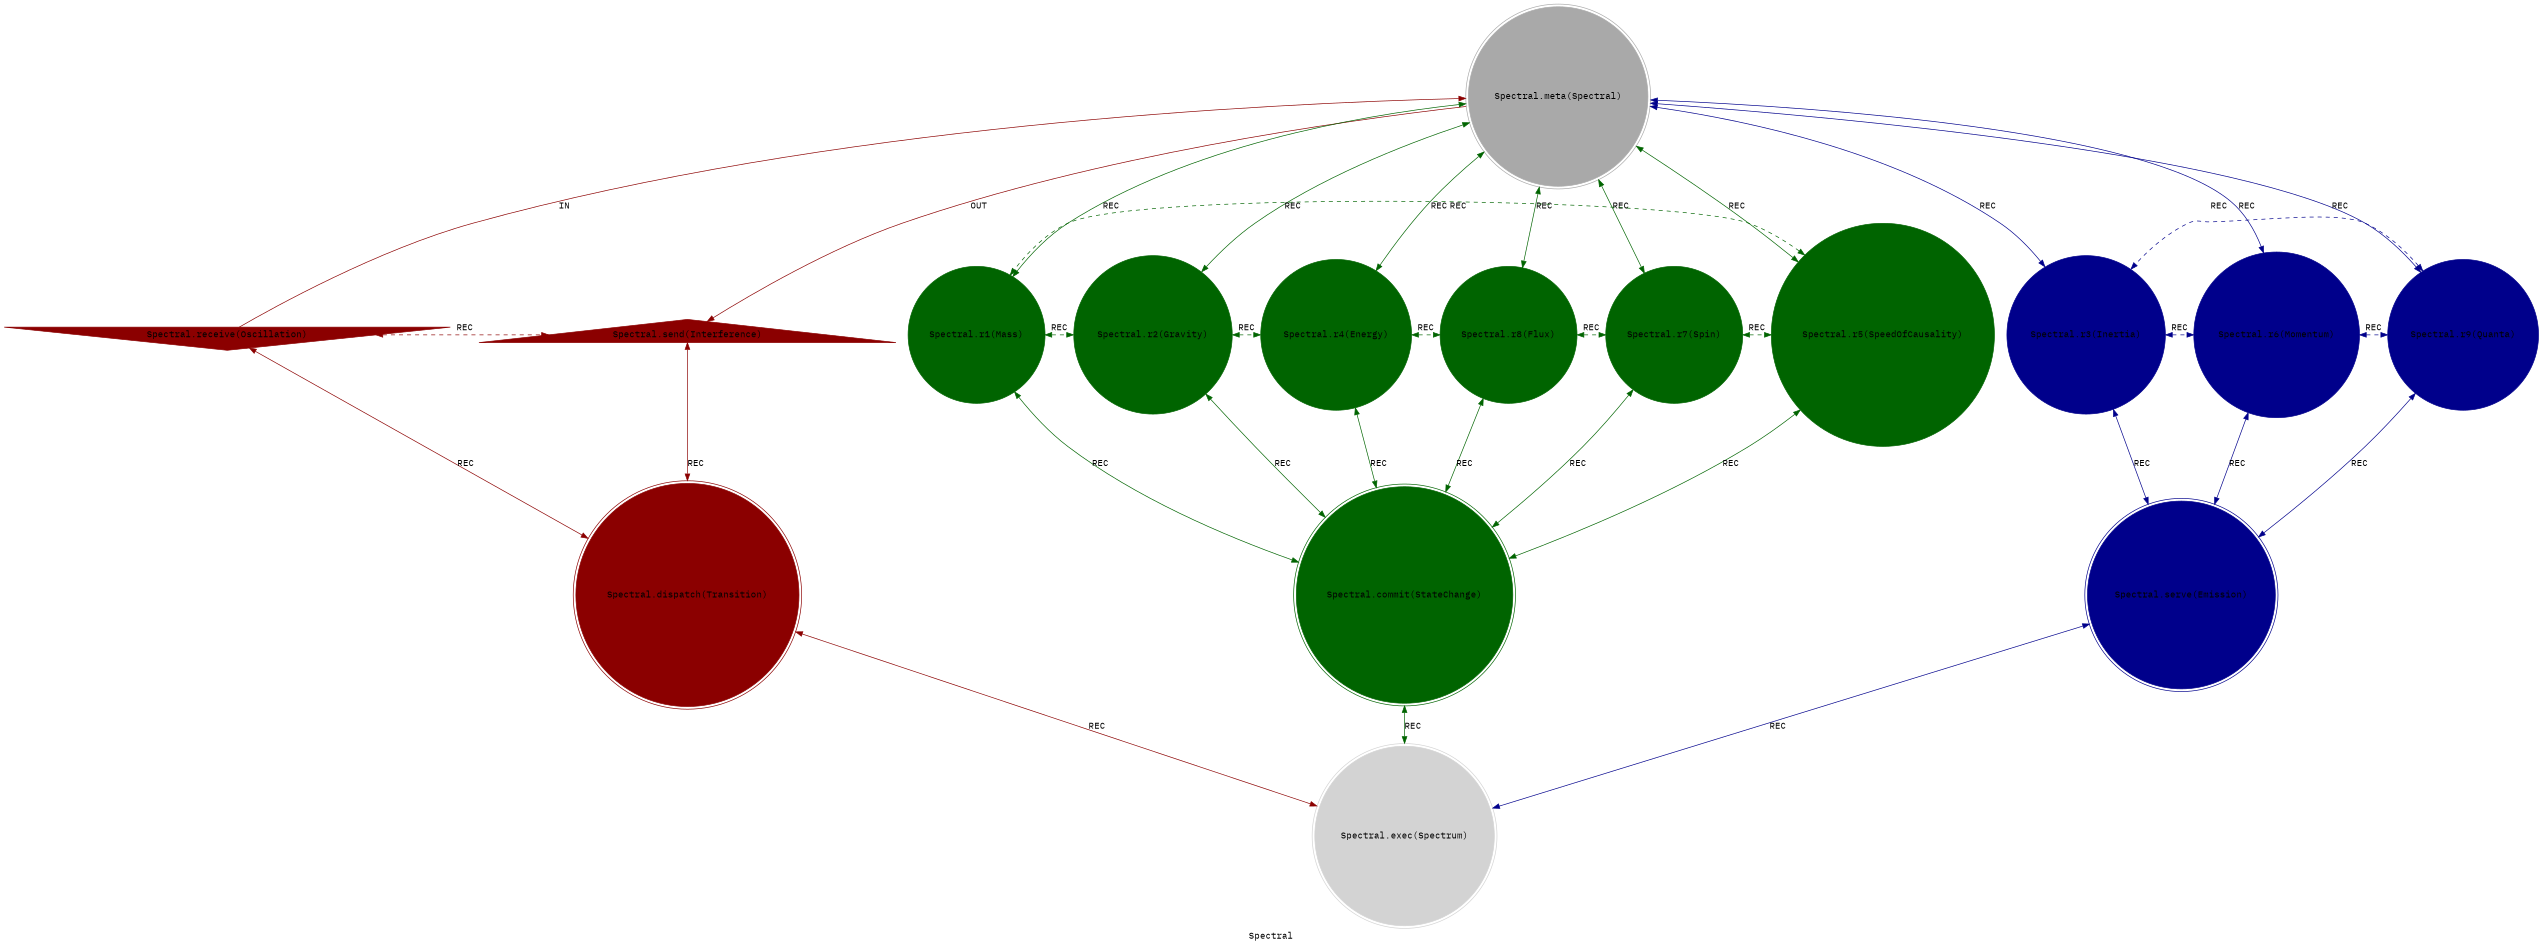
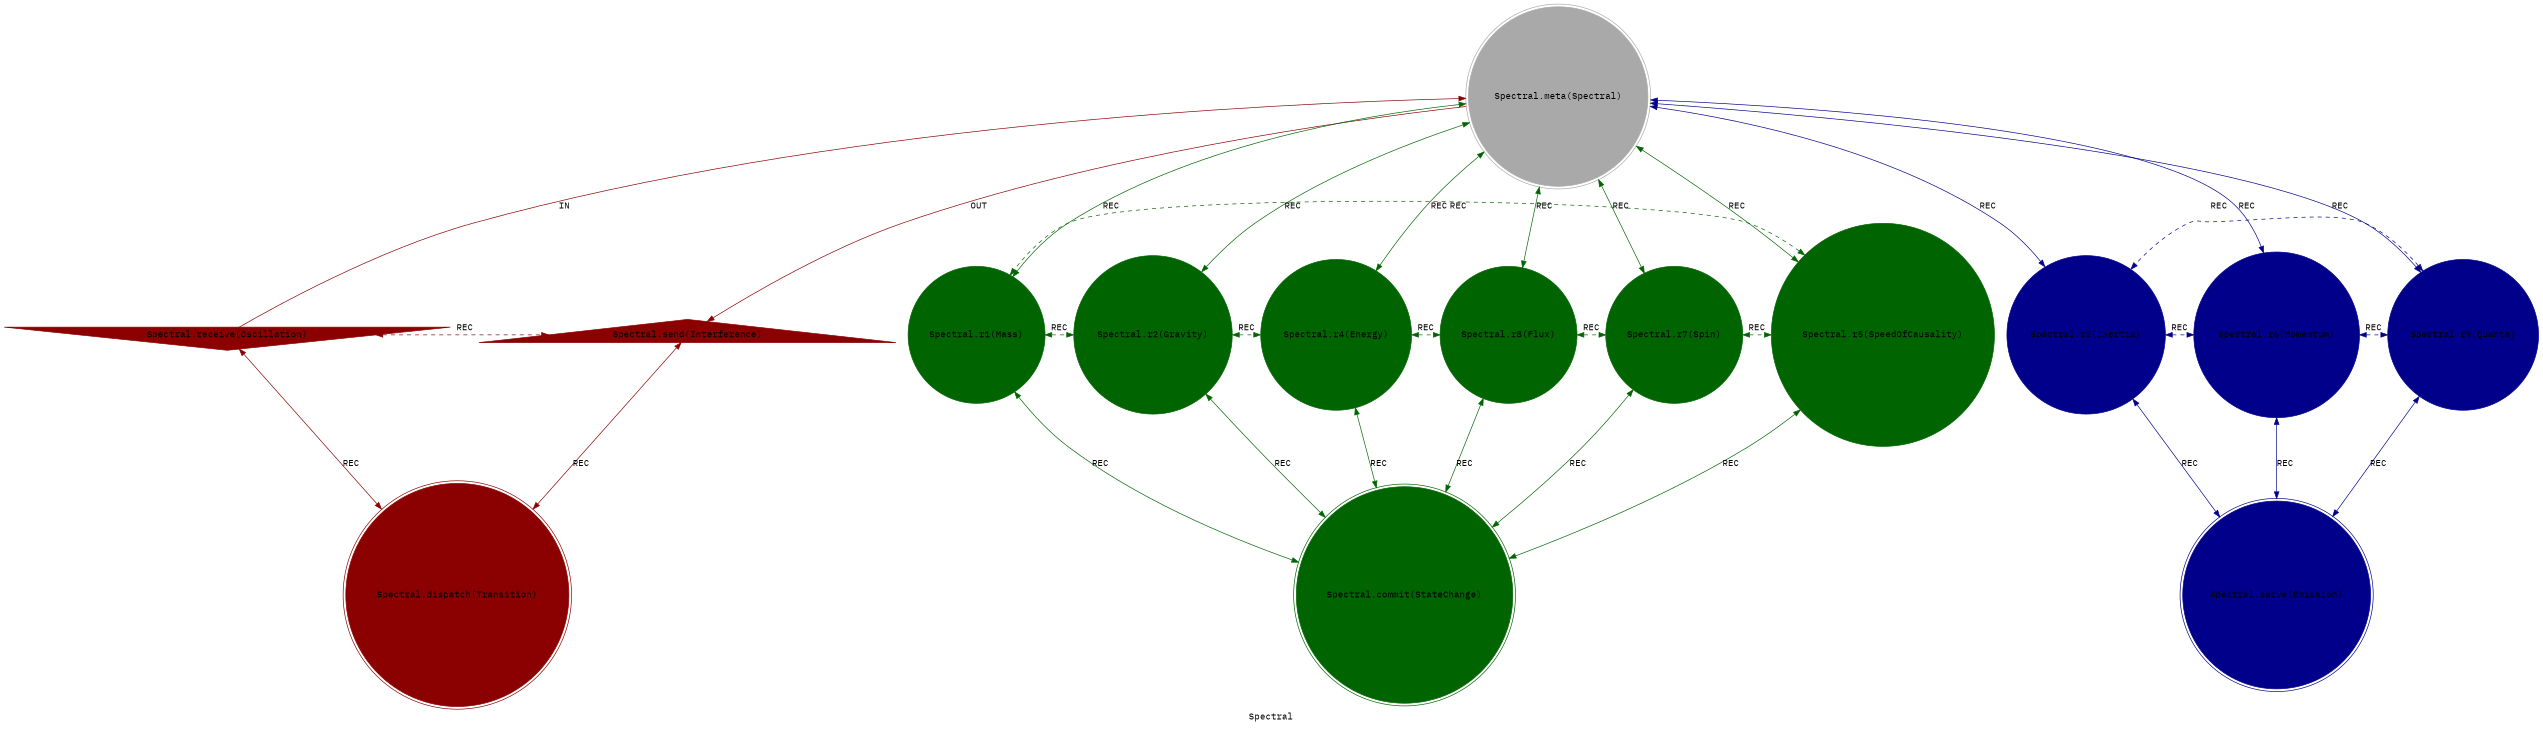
node "Spectral.exec(Spectrum)": removed
